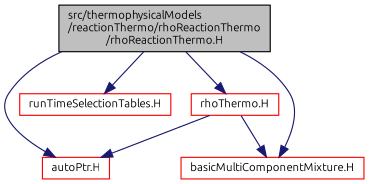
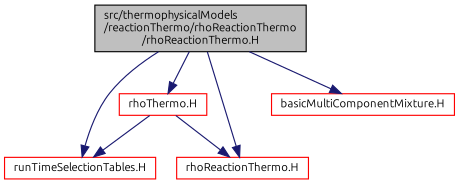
edge "rhoThermo.H" -> "basicMultiComponentMixture.H": now "rhoThermo.H" -> "runTimeSelectionTables.H"
node "autoPtr.H": label "autoPtr.H" -> "rhoReactionThermo.H"
